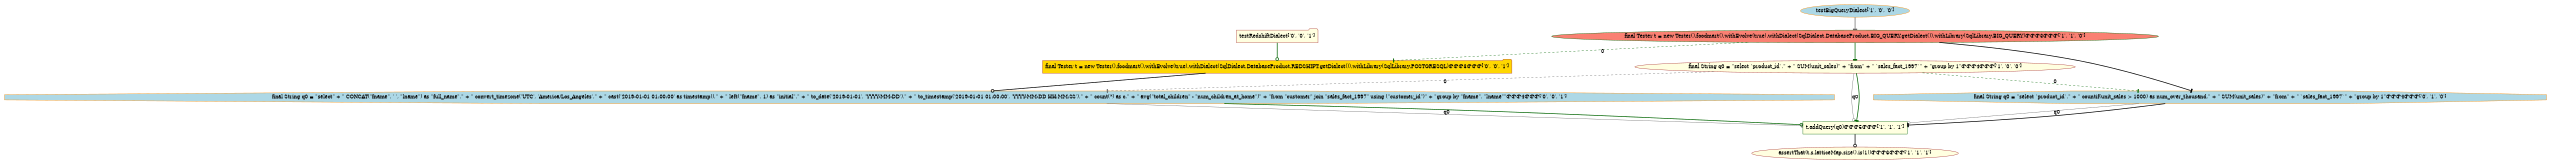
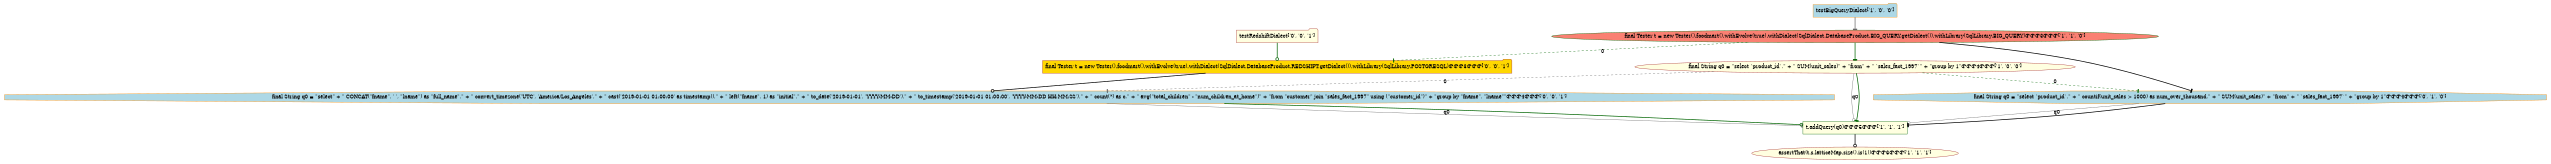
node "testBigQueryDialect['1', '0', '0']": shape ellipse -> folder
